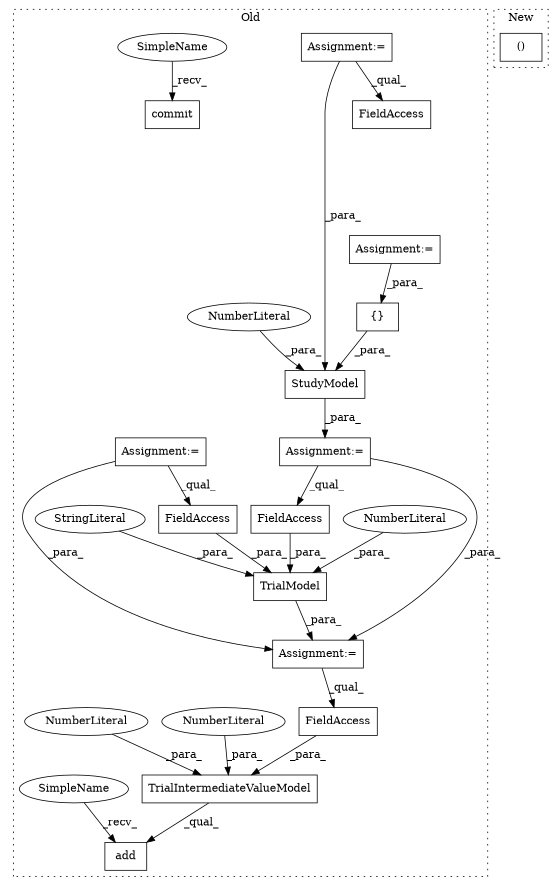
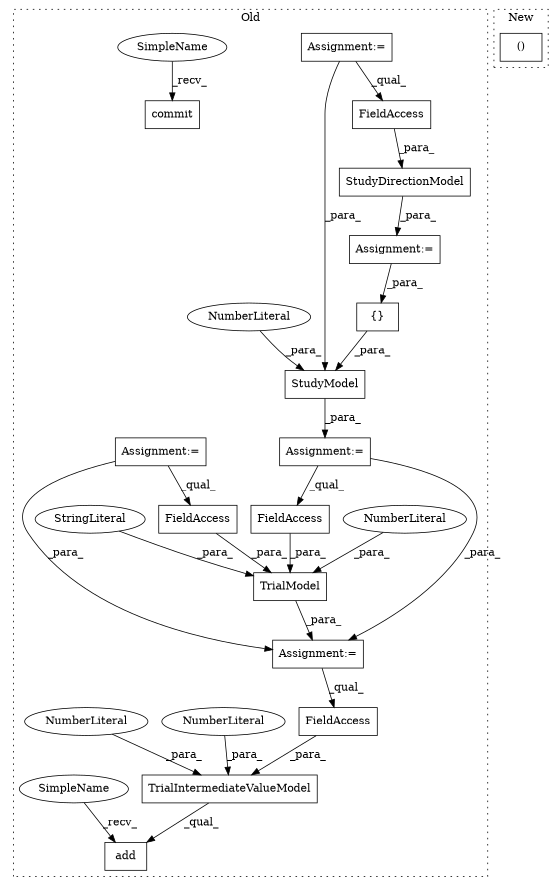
node "StudyDirectionModel": added
